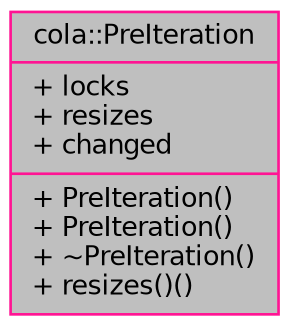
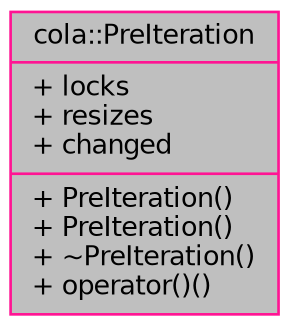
node "cola::PreIteration": text "+ resizes()()" -> "+ operator()()"
